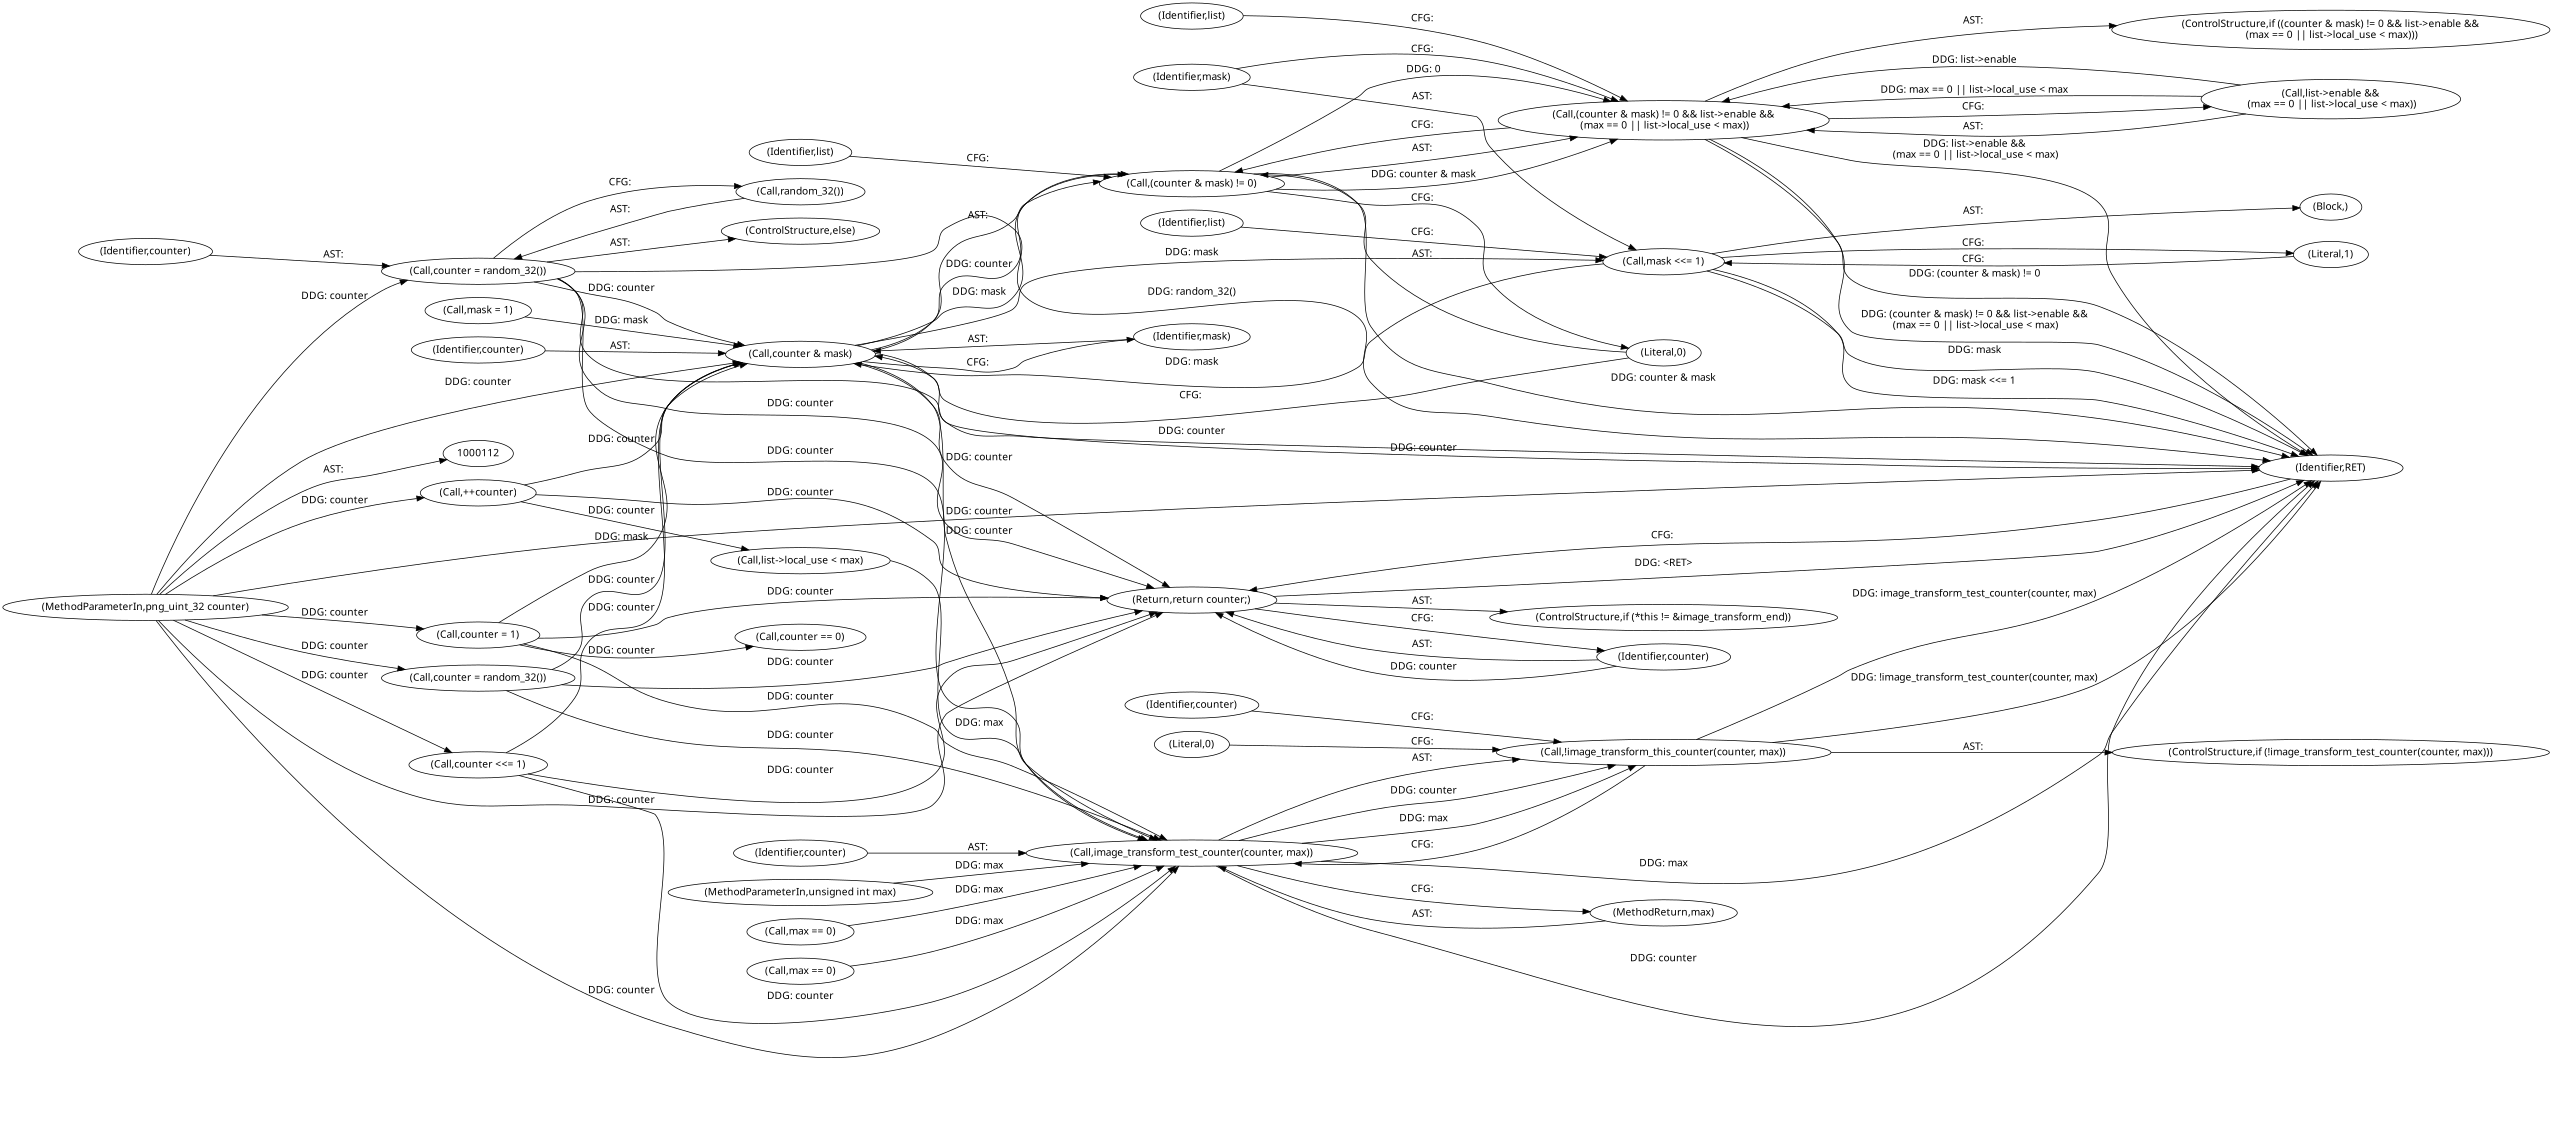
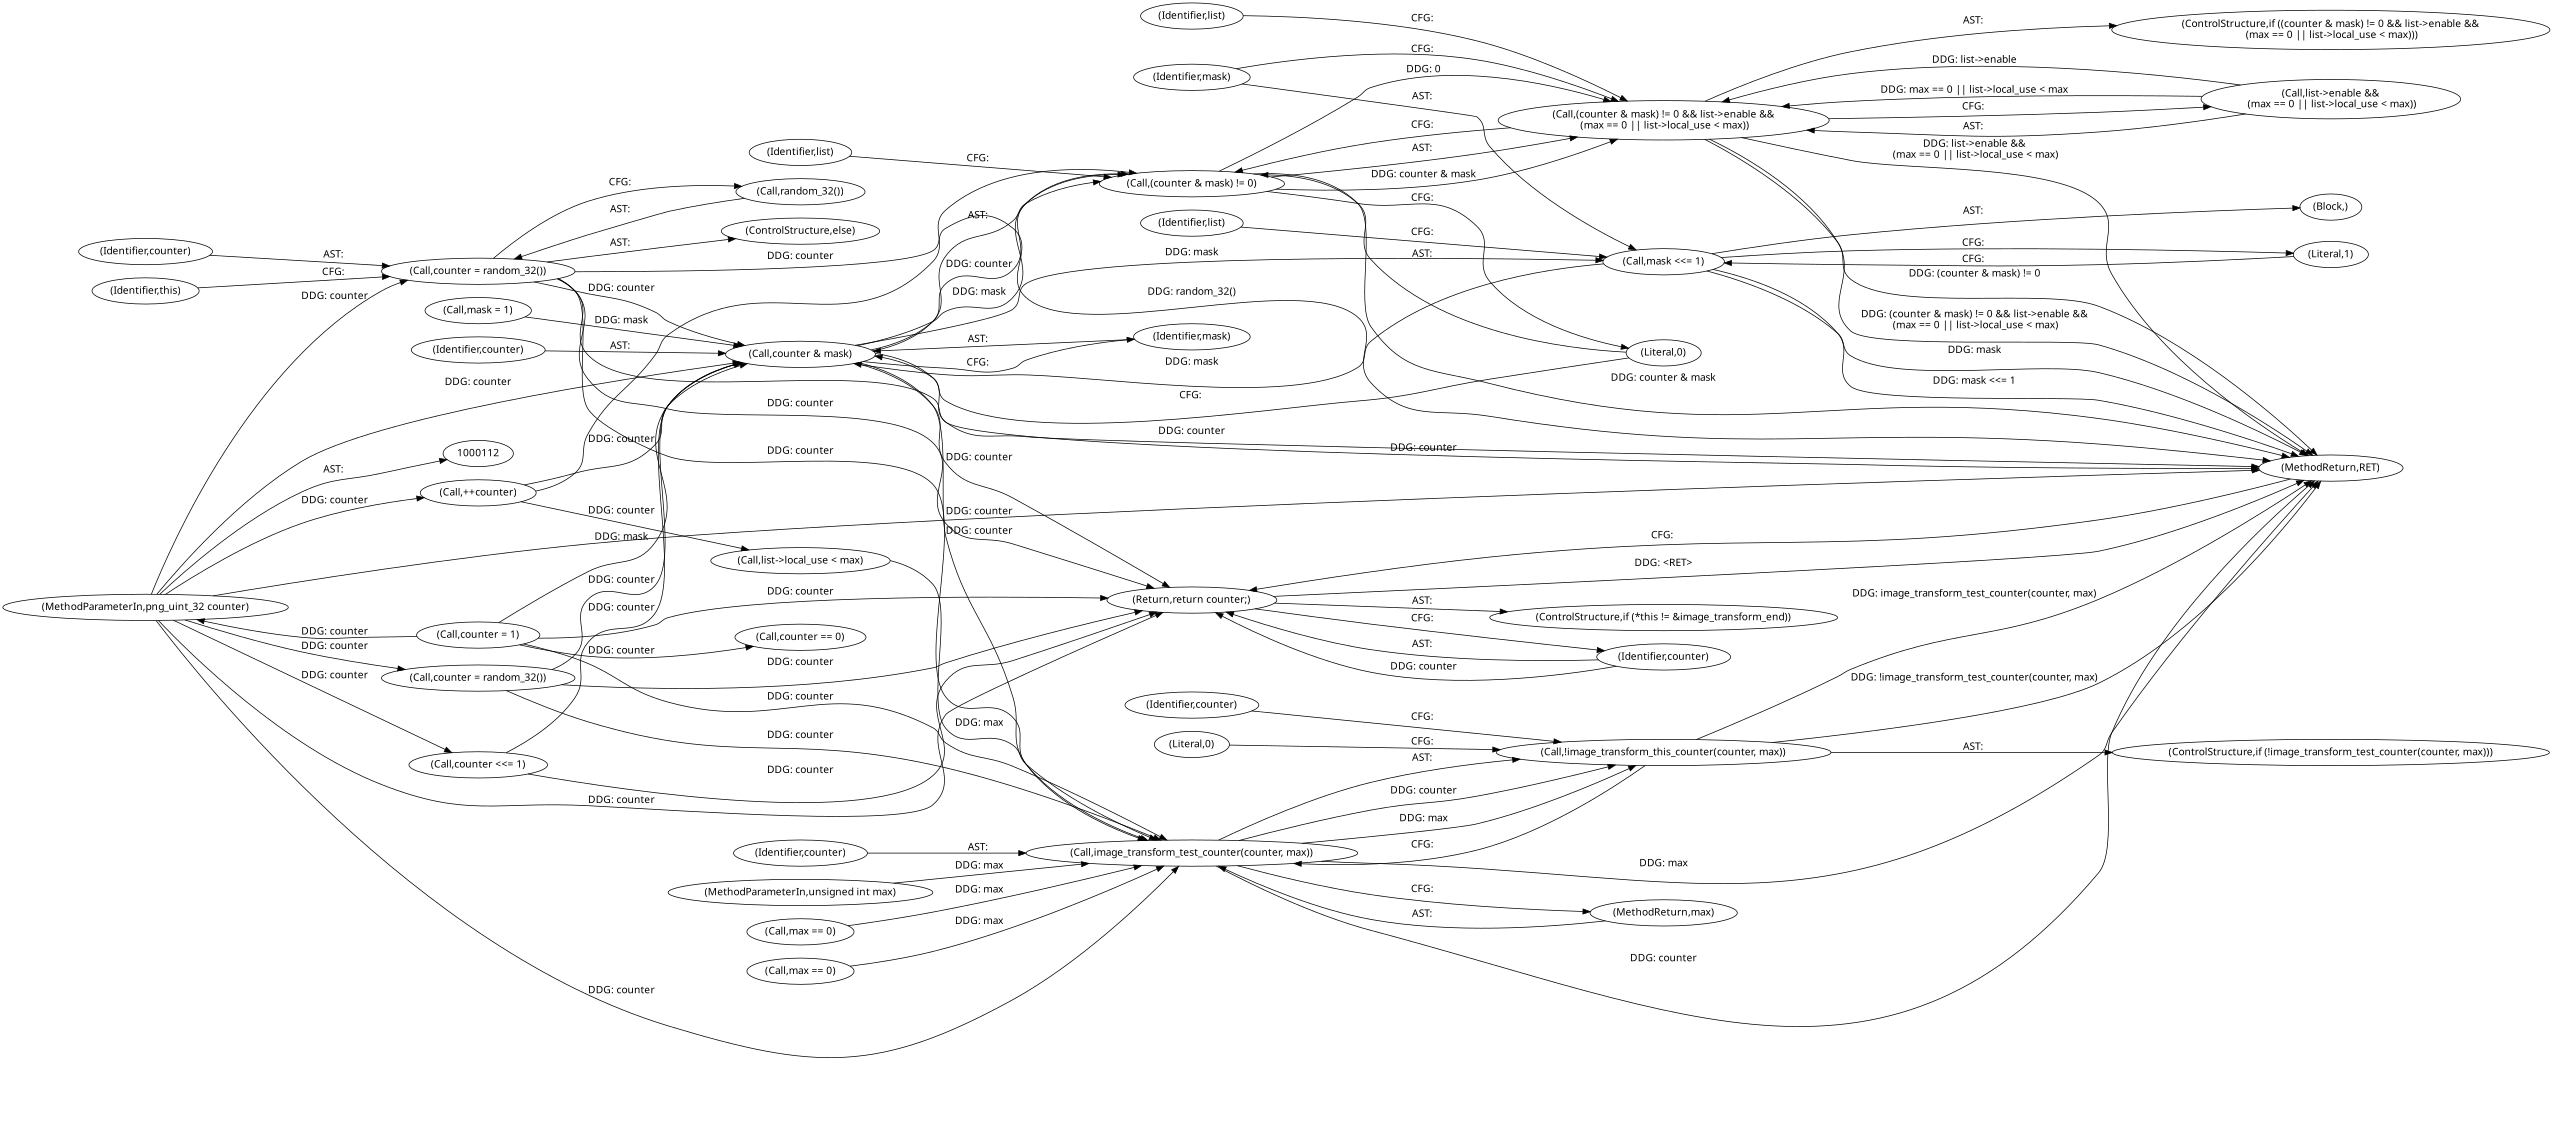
node "(Identifier,this)": added
node "(Identifier,RET)": label "(Identifier,RET)" -> "(MethodReturn,RET)"
edge "(Call,++counter)" -> "(Return,return counter;)": now "(Call,++counter)" -> "(Call,(counter & mask) != 0)"
edge "(MethodParameterIn,png_uint_32 counter)" -> "(Call,counter = 1)": reversed
edge "(Call,counter <<= 1)" -> "(Call,image_transform_test_counter(counter, max))": removed, label "DDG: counter"
